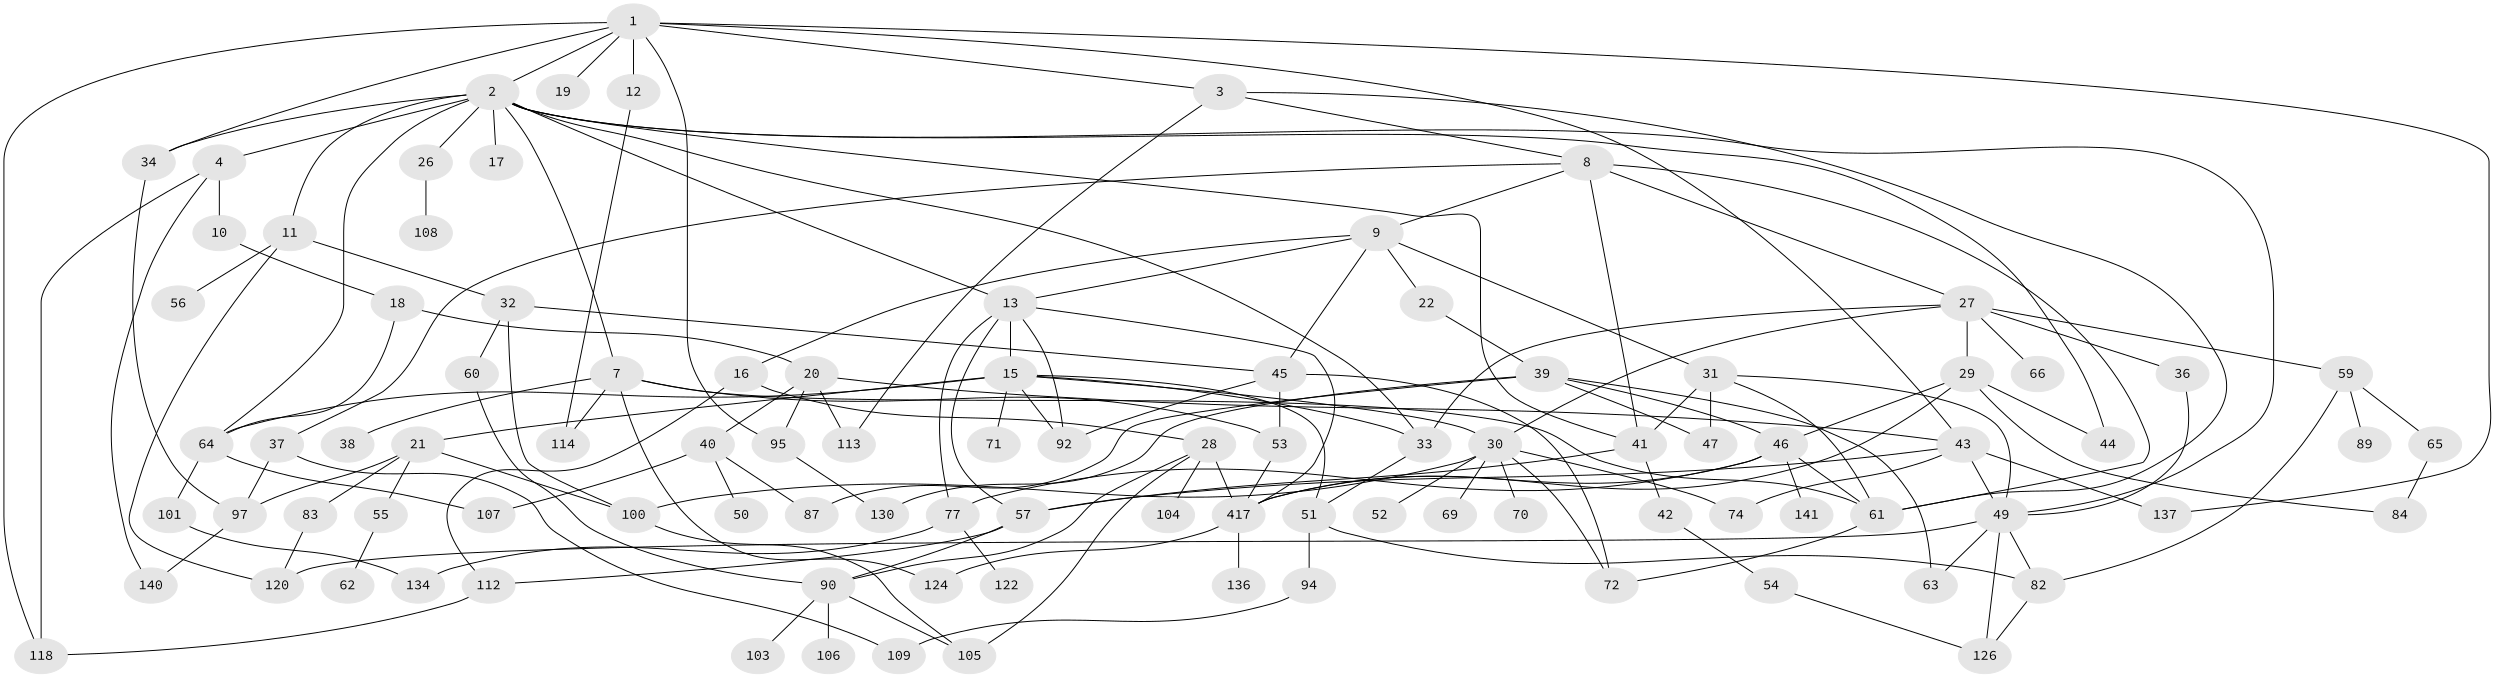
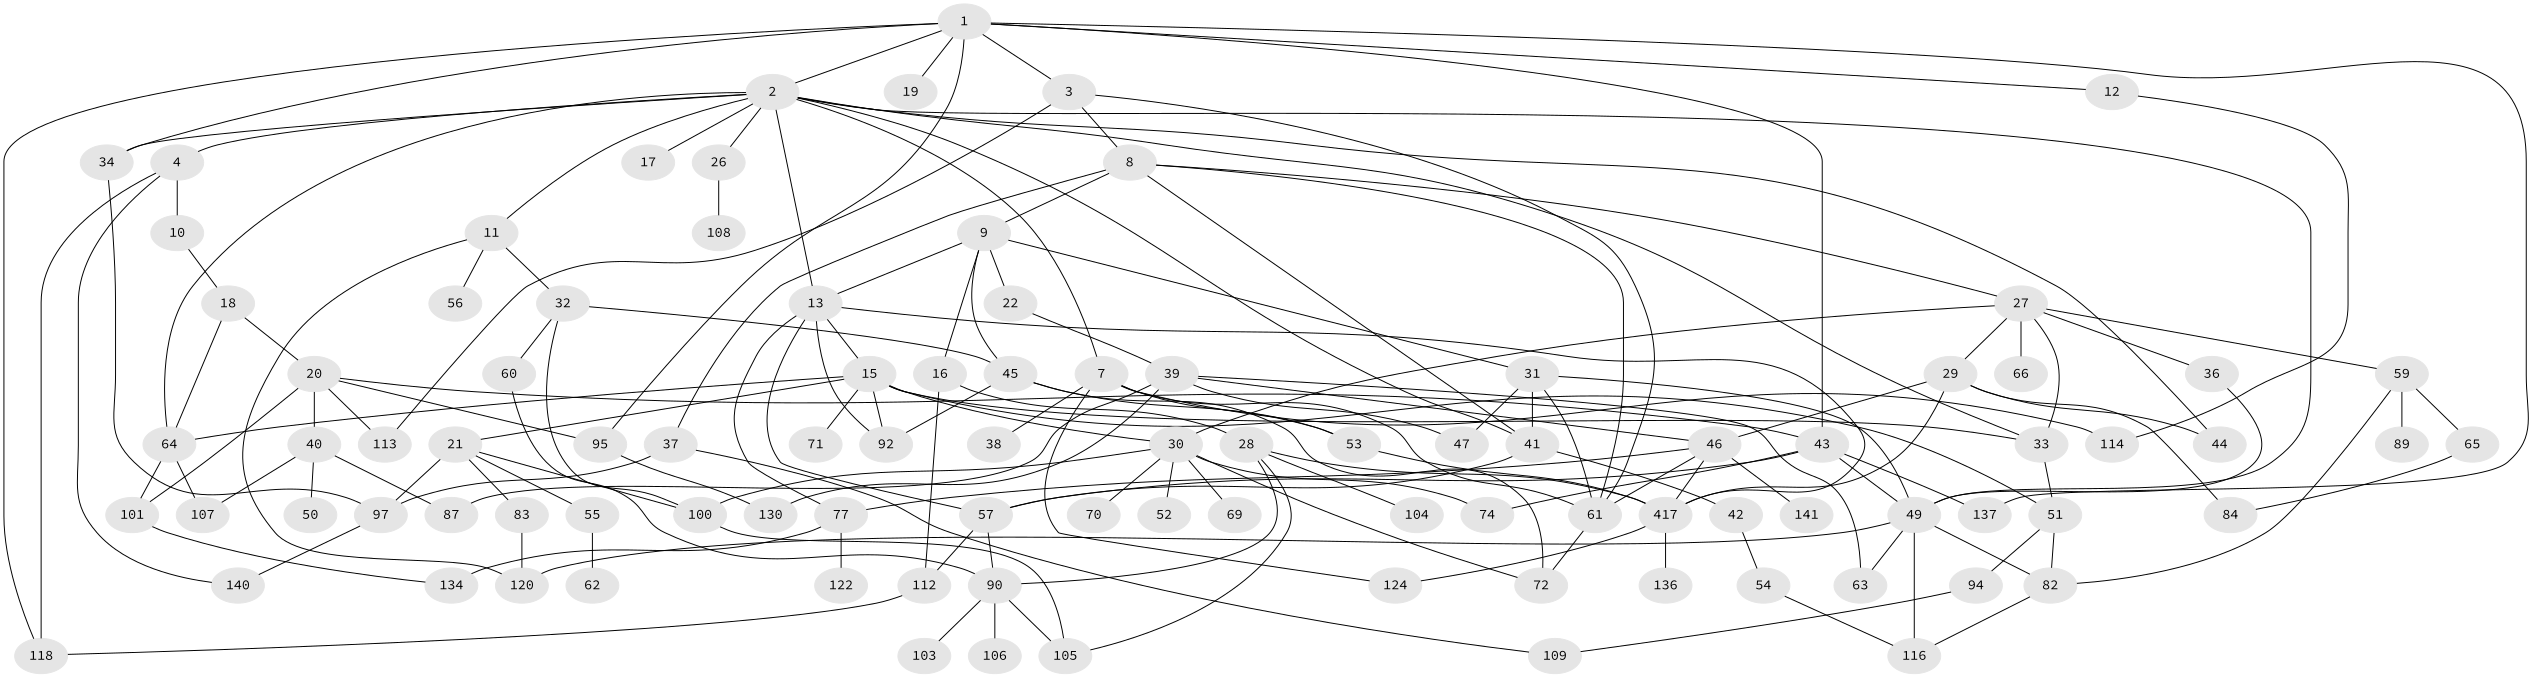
edge "20" -- "101": added
node "126": label "126" -> "116"
